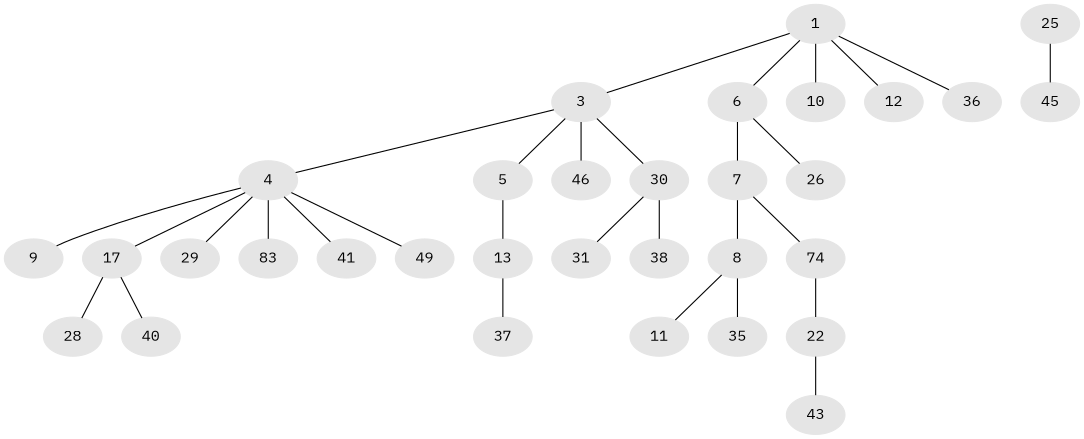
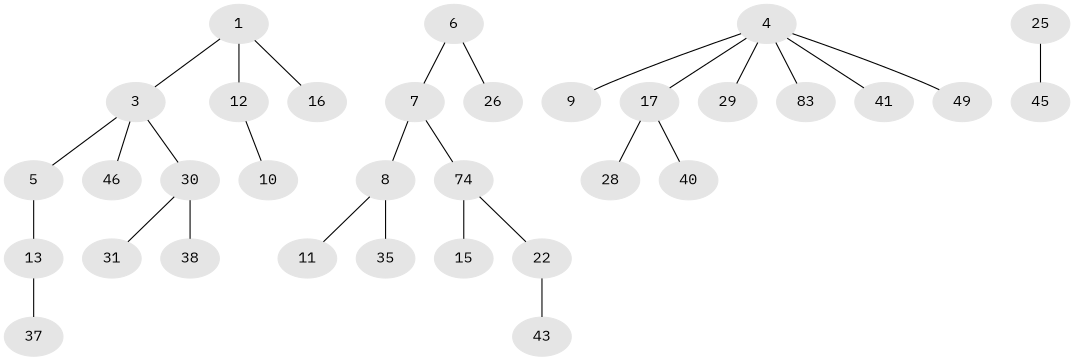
edge "1" -- "6": removed
edge "1" -- "10": now "12" -- "10"
node "36": label "36" -> "16"
edge "3" -- "4": removed
node "15": added
